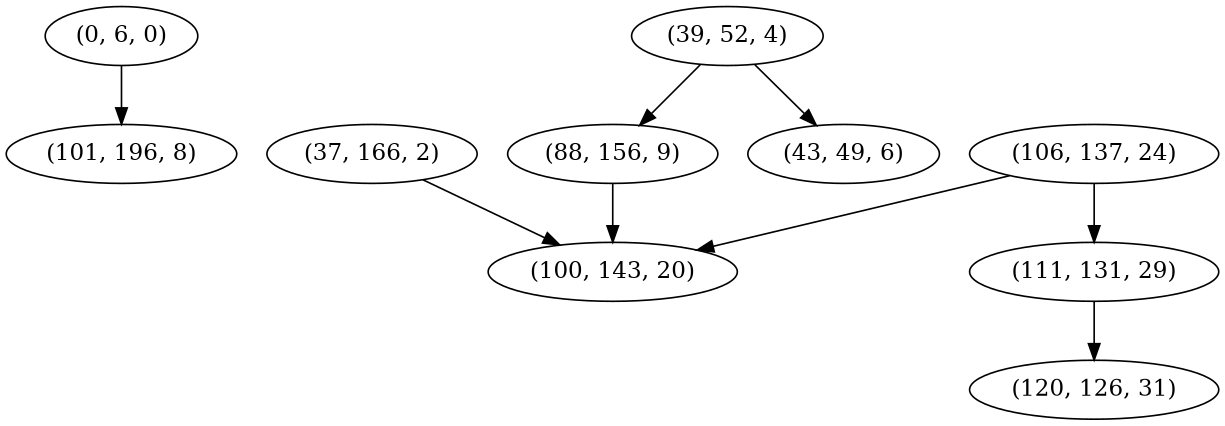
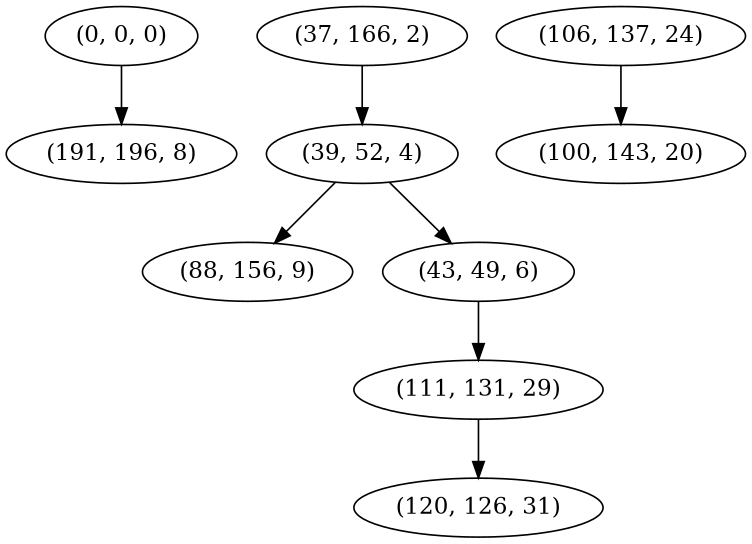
node "(0, 6, 0)": label "(0, 6, 0)" -> "(0, 0, 0)"
node "(101, 196, 8)": label "(101, 196, 8)" -> "(191, 196, 8)"
edge "(88, 156, 9)" -> "(100, 143, 20)": removed
edge "(106, 137, 24)" -> "(111, 131, 29)": now "(43, 49, 6)" -> "(111, 131, 29)"
edge "(37, 166, 2)" -> "(100, 143, 20)": now "(37, 166, 2)" -> "(39, 52, 4)"
